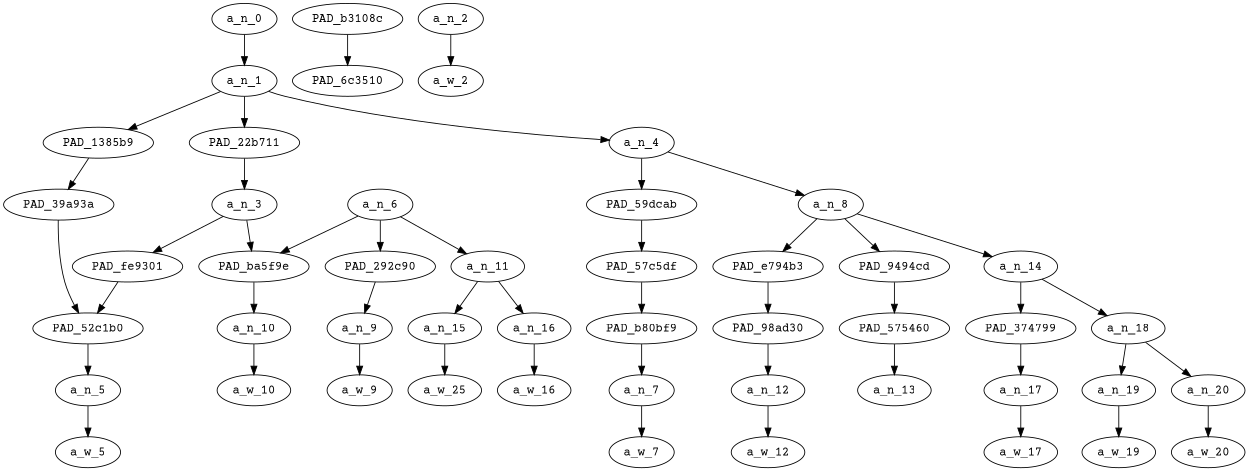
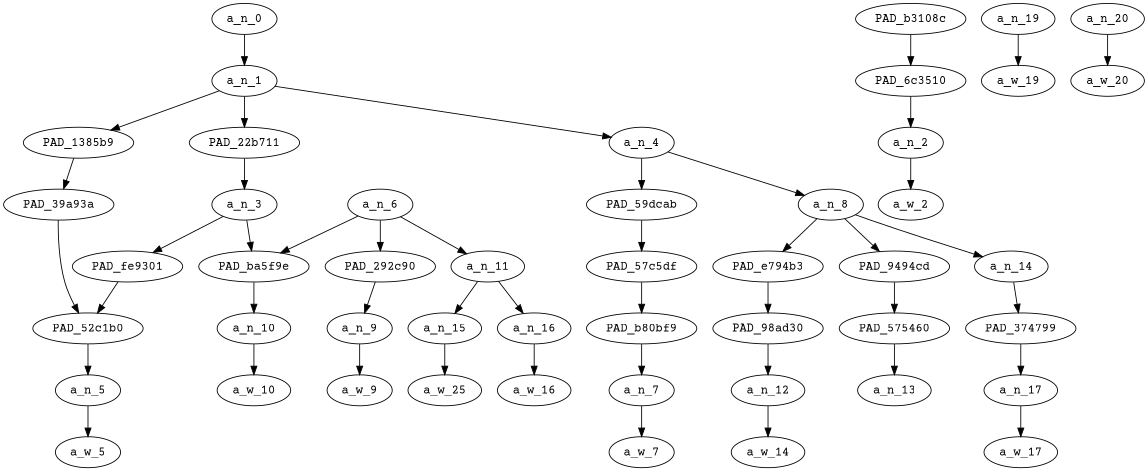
edge "PAD_6c3510" -> "a_n_2": added
node "a_n_18": removed
node "a_w_12": label "a_w_12" -> "a_w_14"
